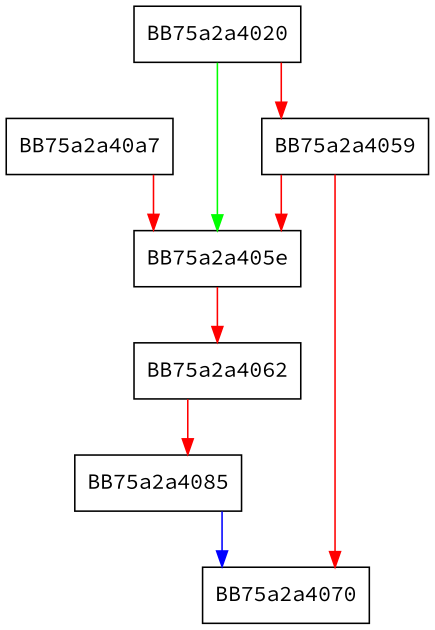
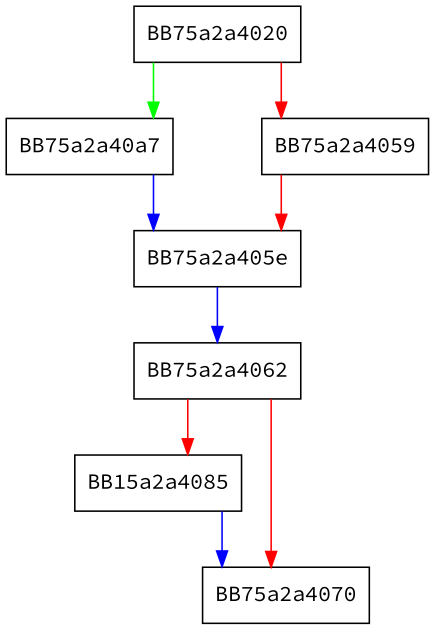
edge "BB75a2a4020" -> "BB75a2a405e": now "BB75a2a4020" -> "BB75a2a40a7"
edge "BB75a2a40a7" -> "BB75a2a405e": color red -> blue
edge "BB75a2a405e" -> "BB75a2a4062": color red -> blue
edge "BB75a2a4059" -> "BB75a2a4070": now "BB75a2a4062" -> "BB75a2a4070"
node "BB75a2a4085": label "BB75a2a4085" -> "BB15a2a4085"
